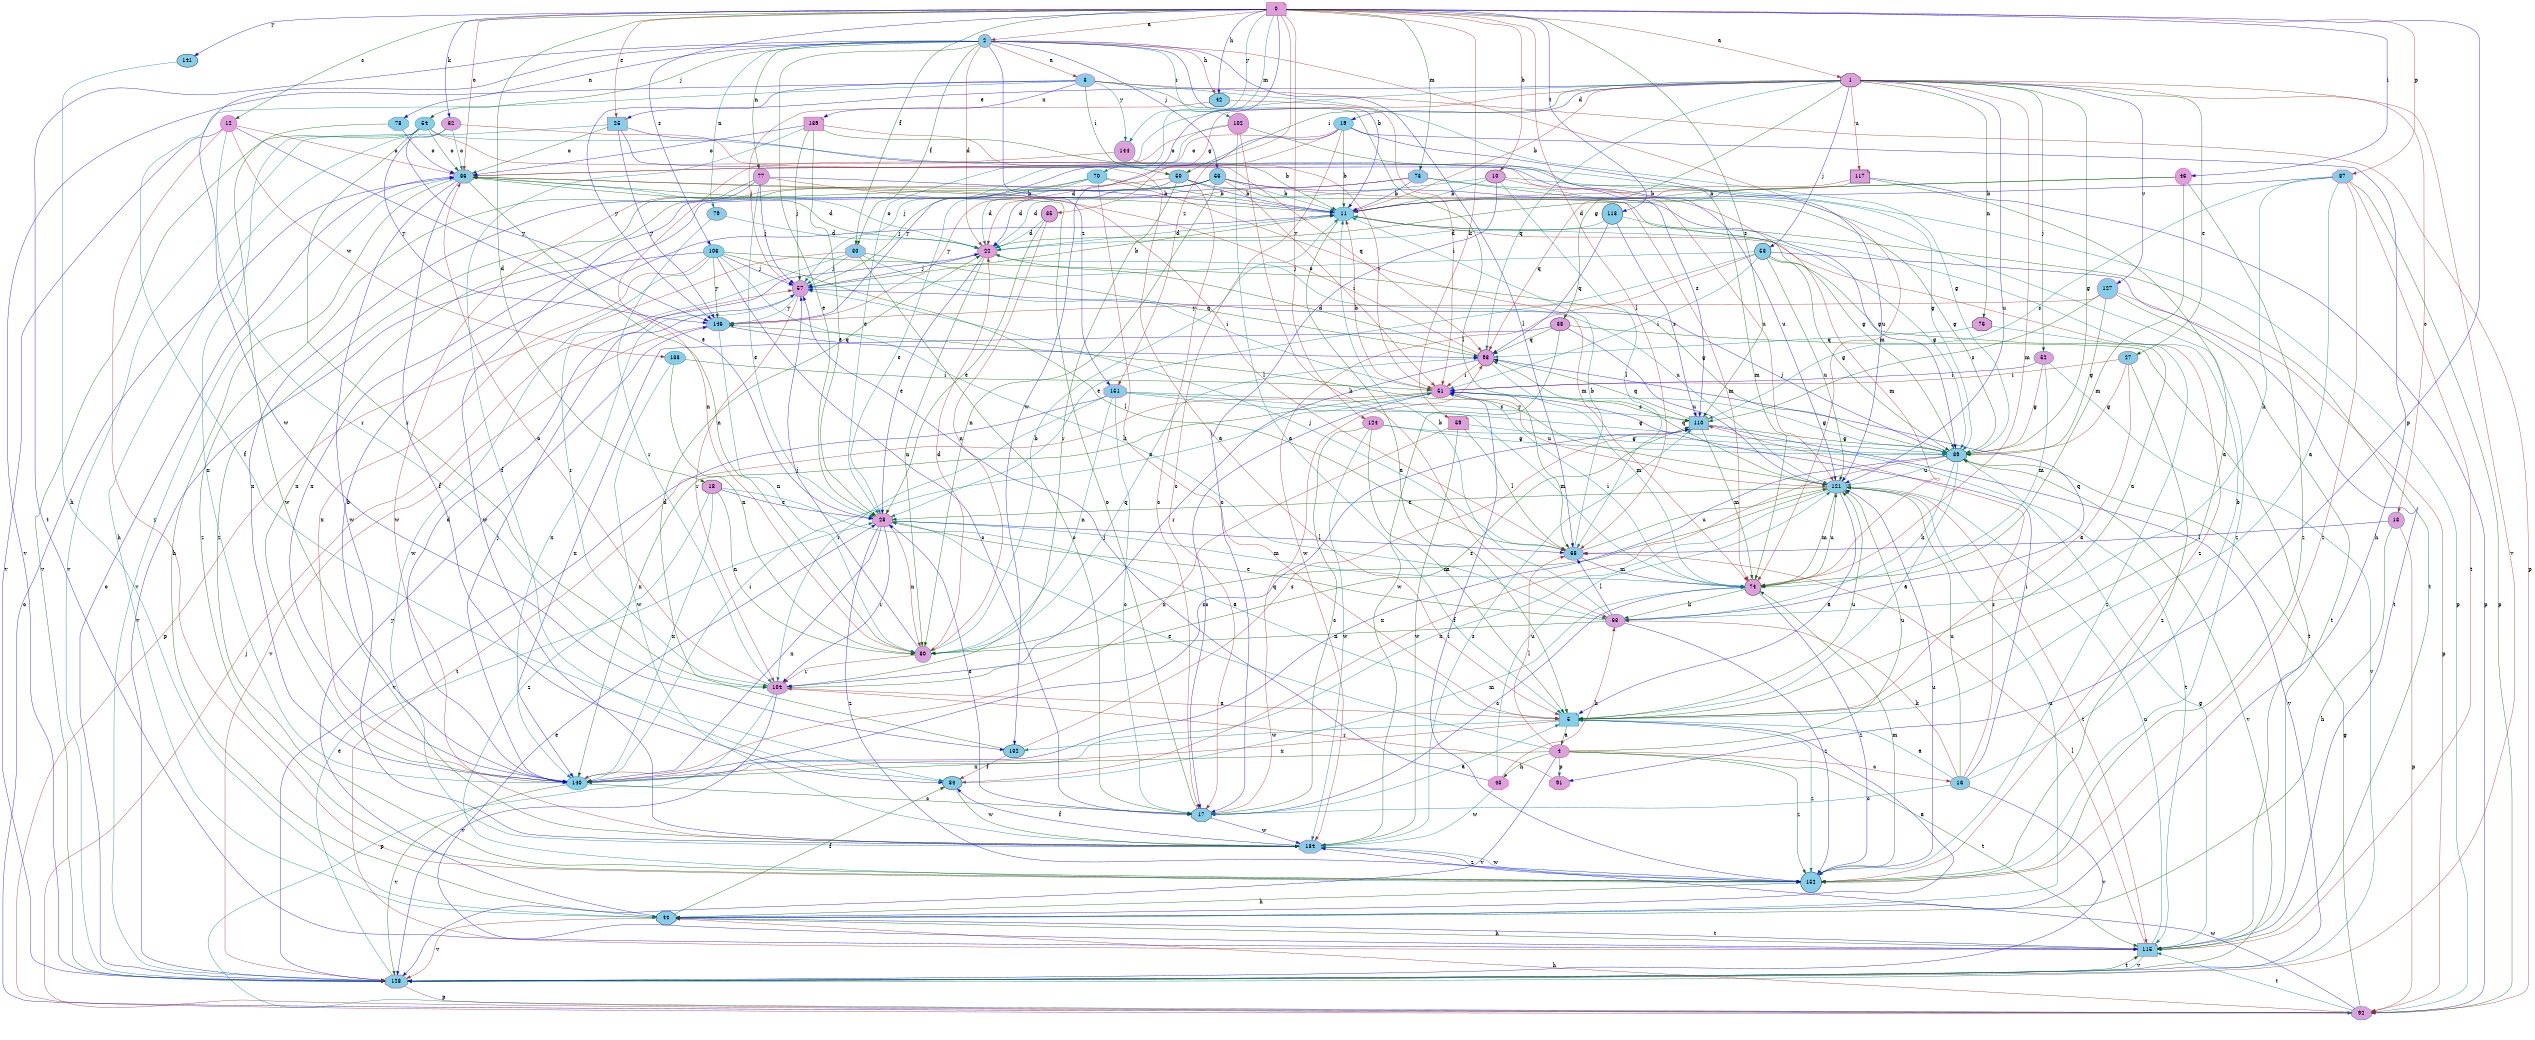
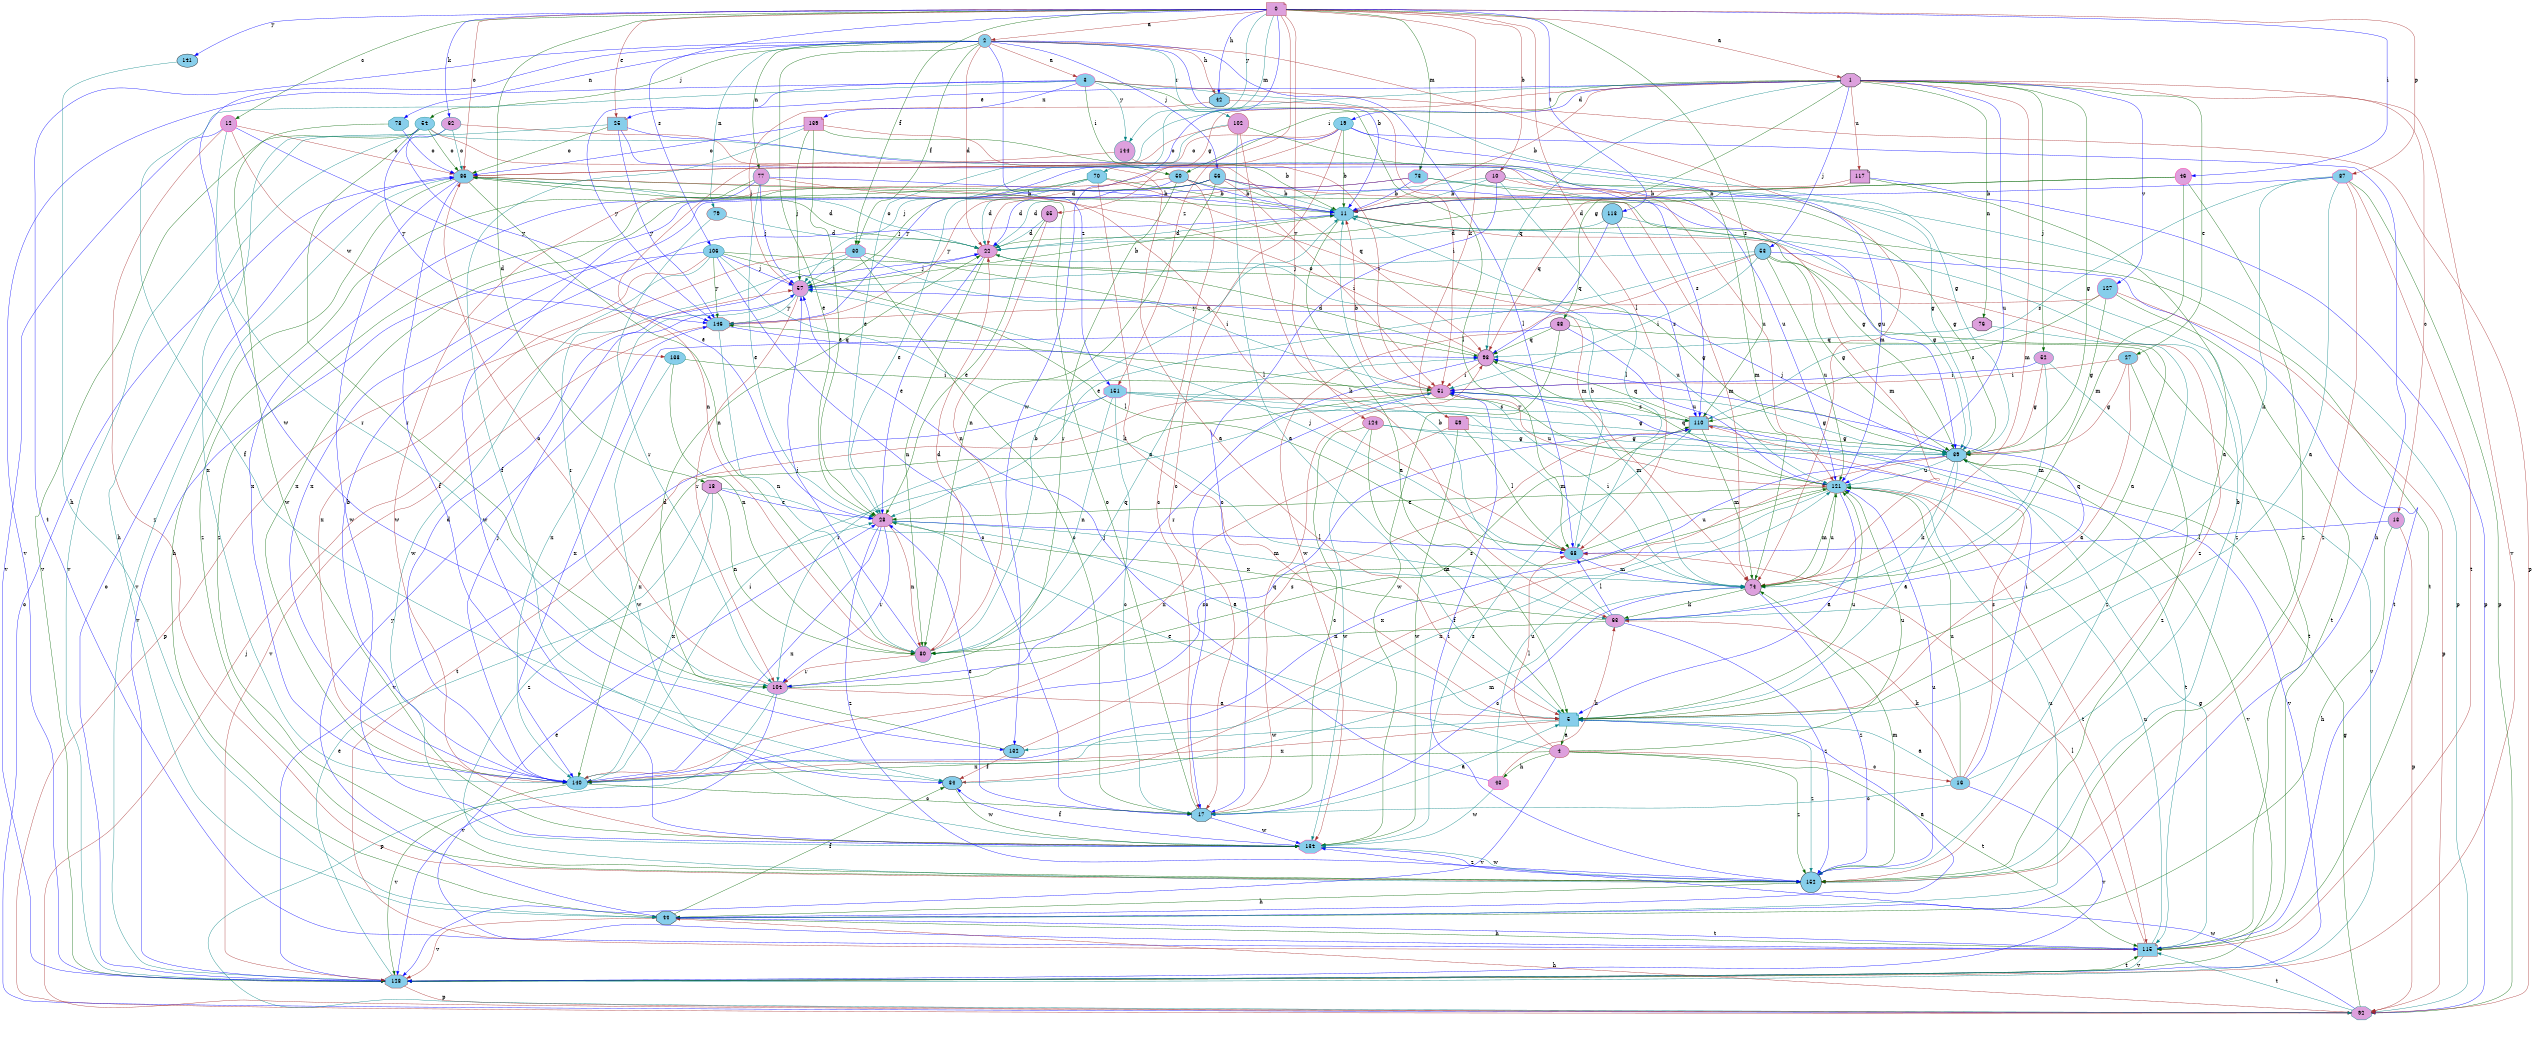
edge "63" -> "28": label "e" -> "x"
node "91": removed
